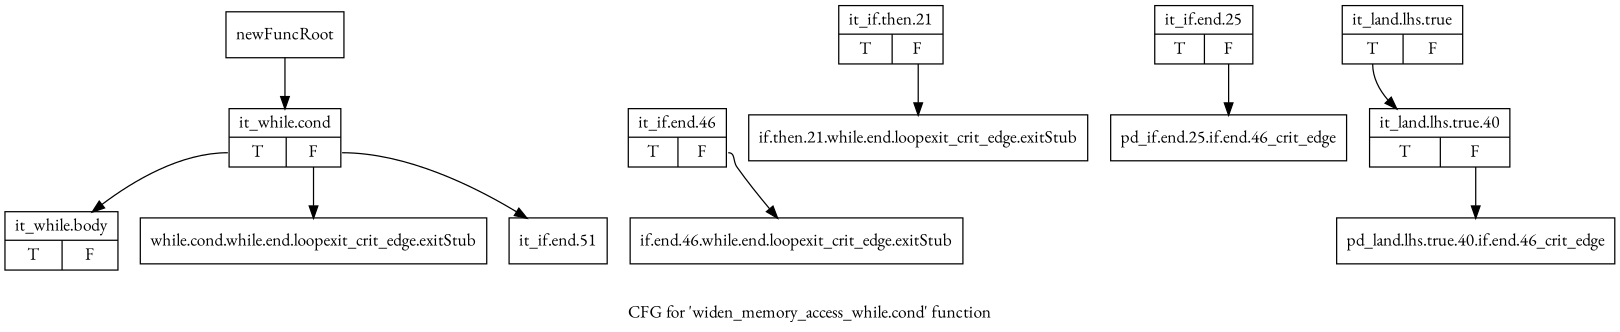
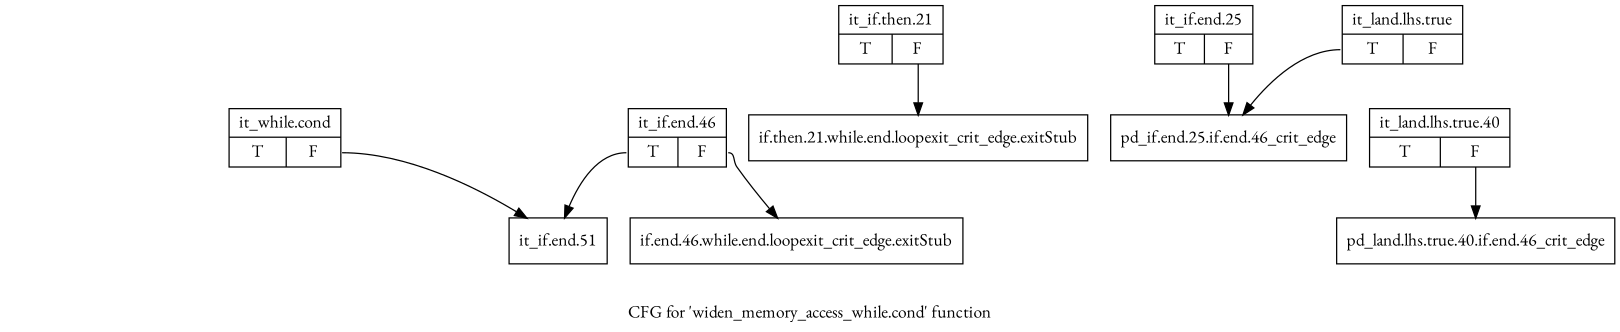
node "newFuncRoot": removed
edge "it_land.lhs.true" -> "it_land.lhs.true.40": now "it_land.lhs.true" -> "pd_if.end.25.if.end.46_crit_edge"
edge "it_if.end.46" -> "it_if.end.51": added
node "it_while.body": removed
node "while.cond.while.end.loopexit_crit_edge.exitStub": removed
